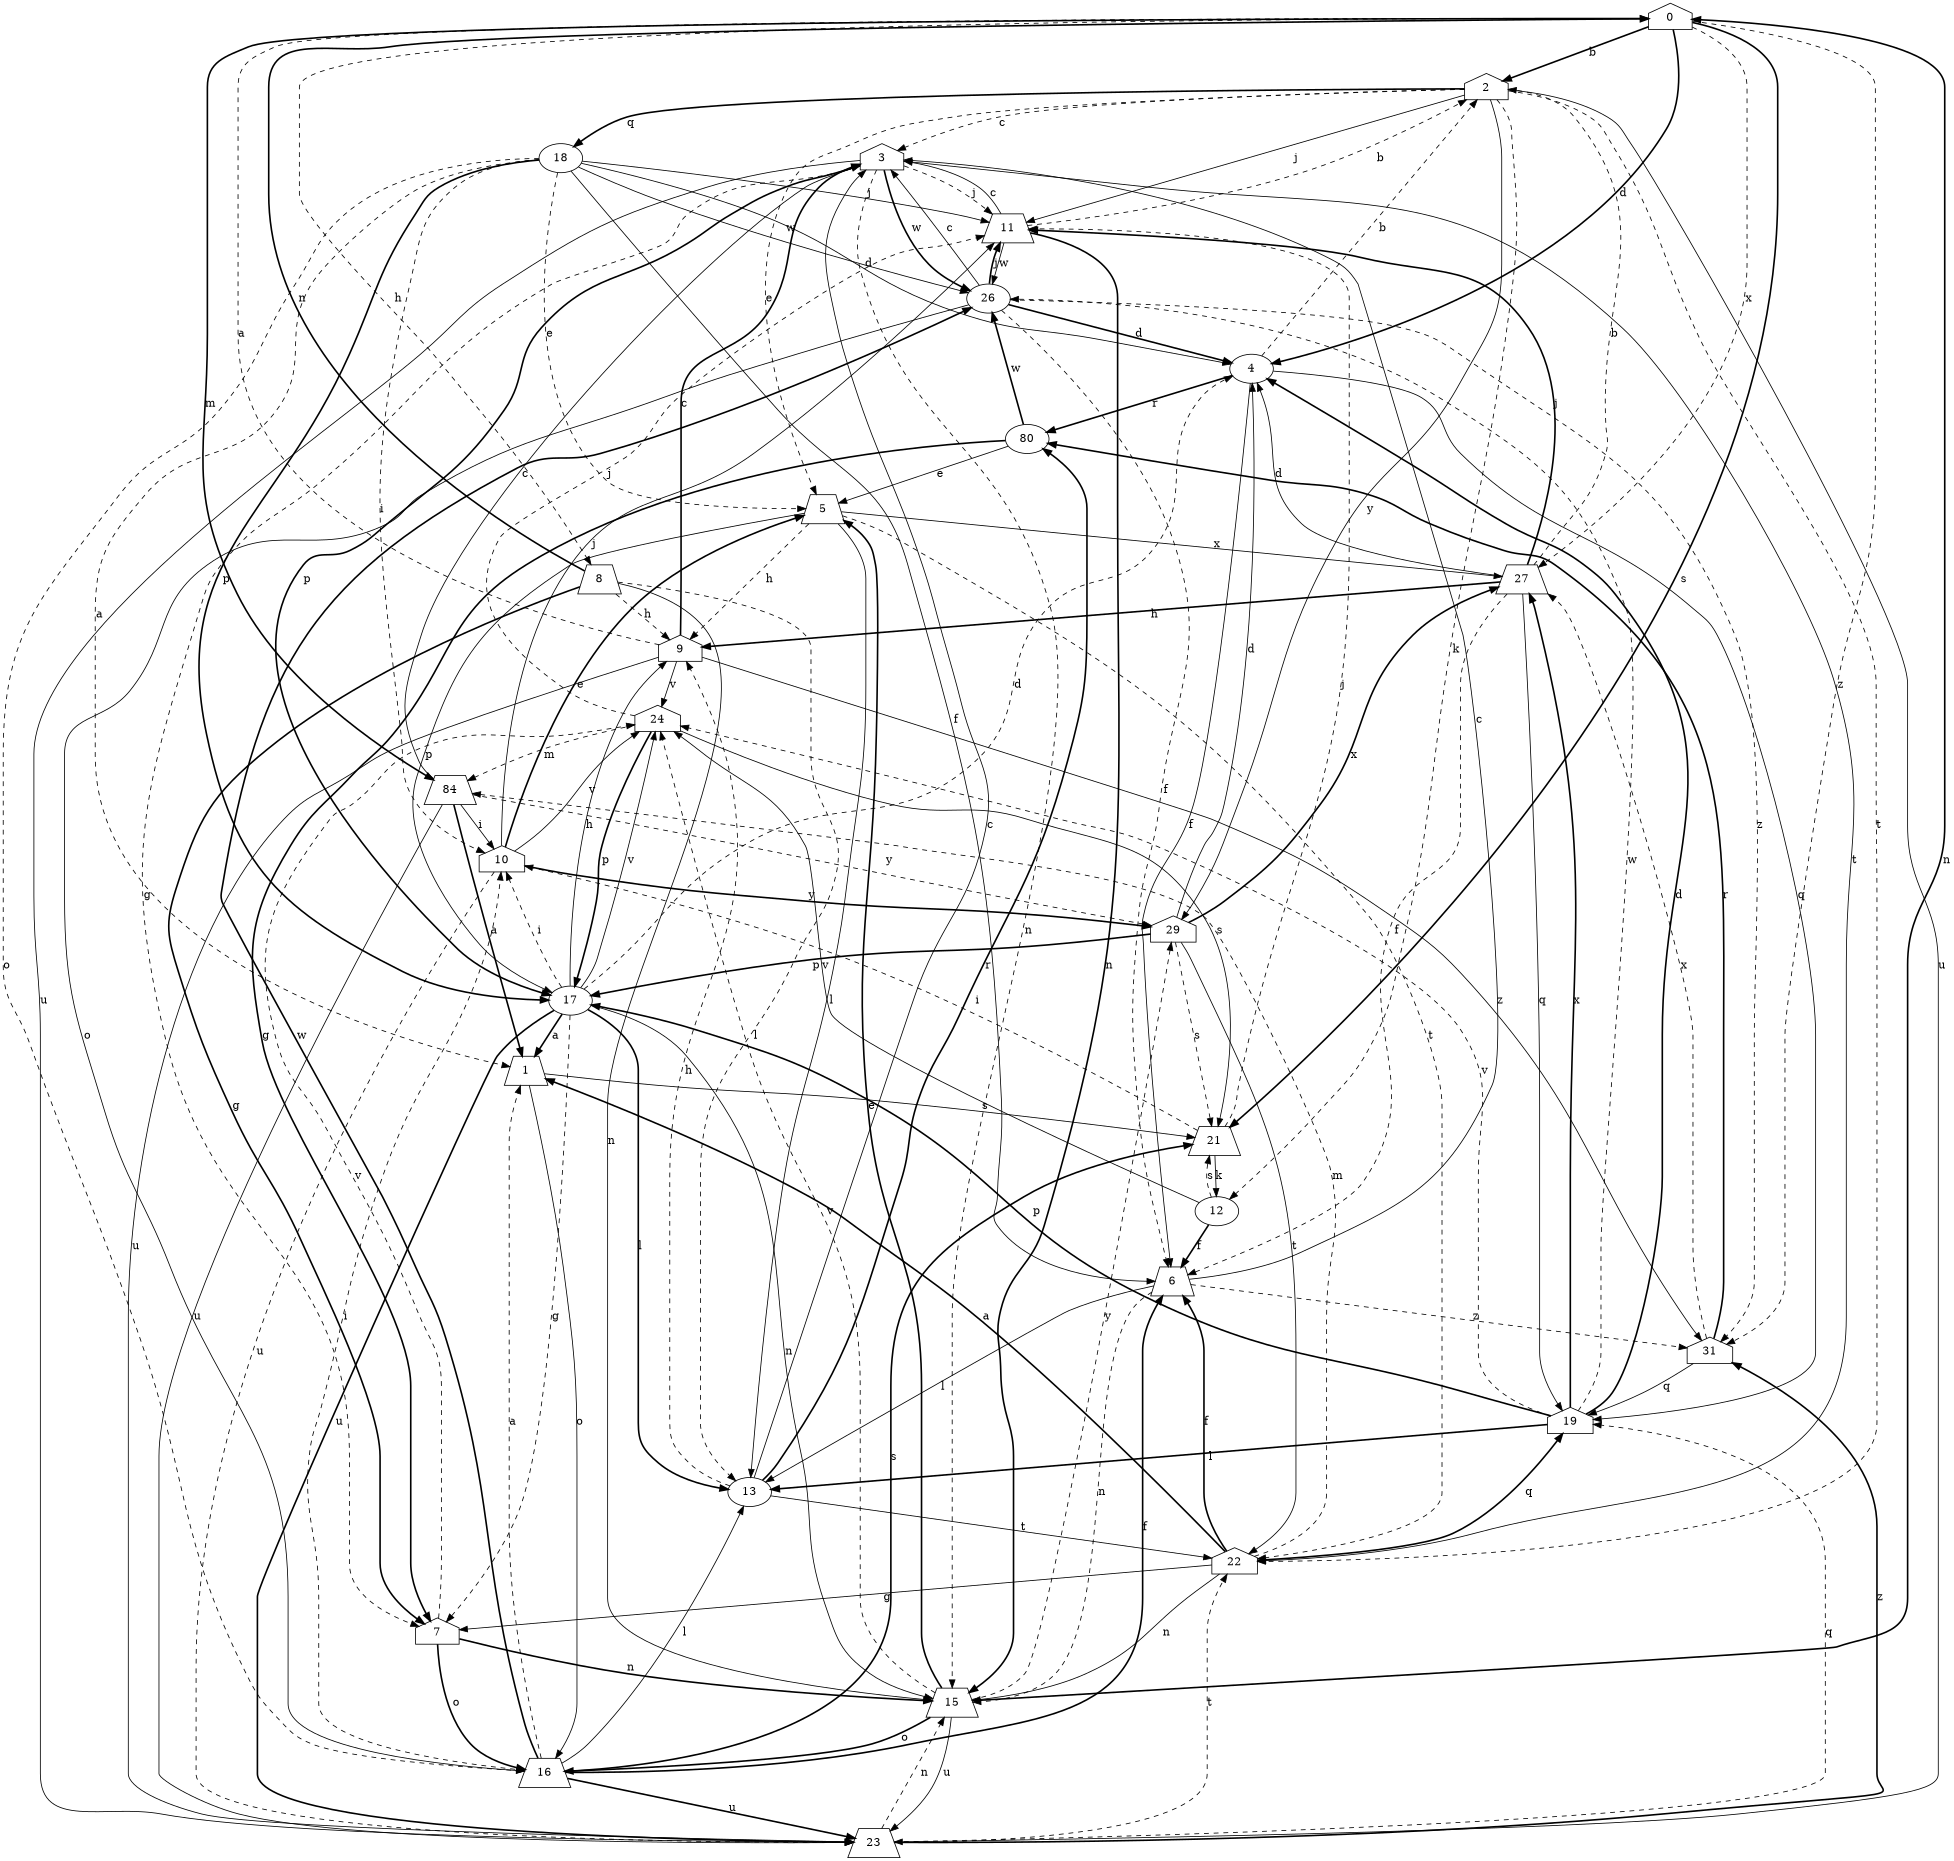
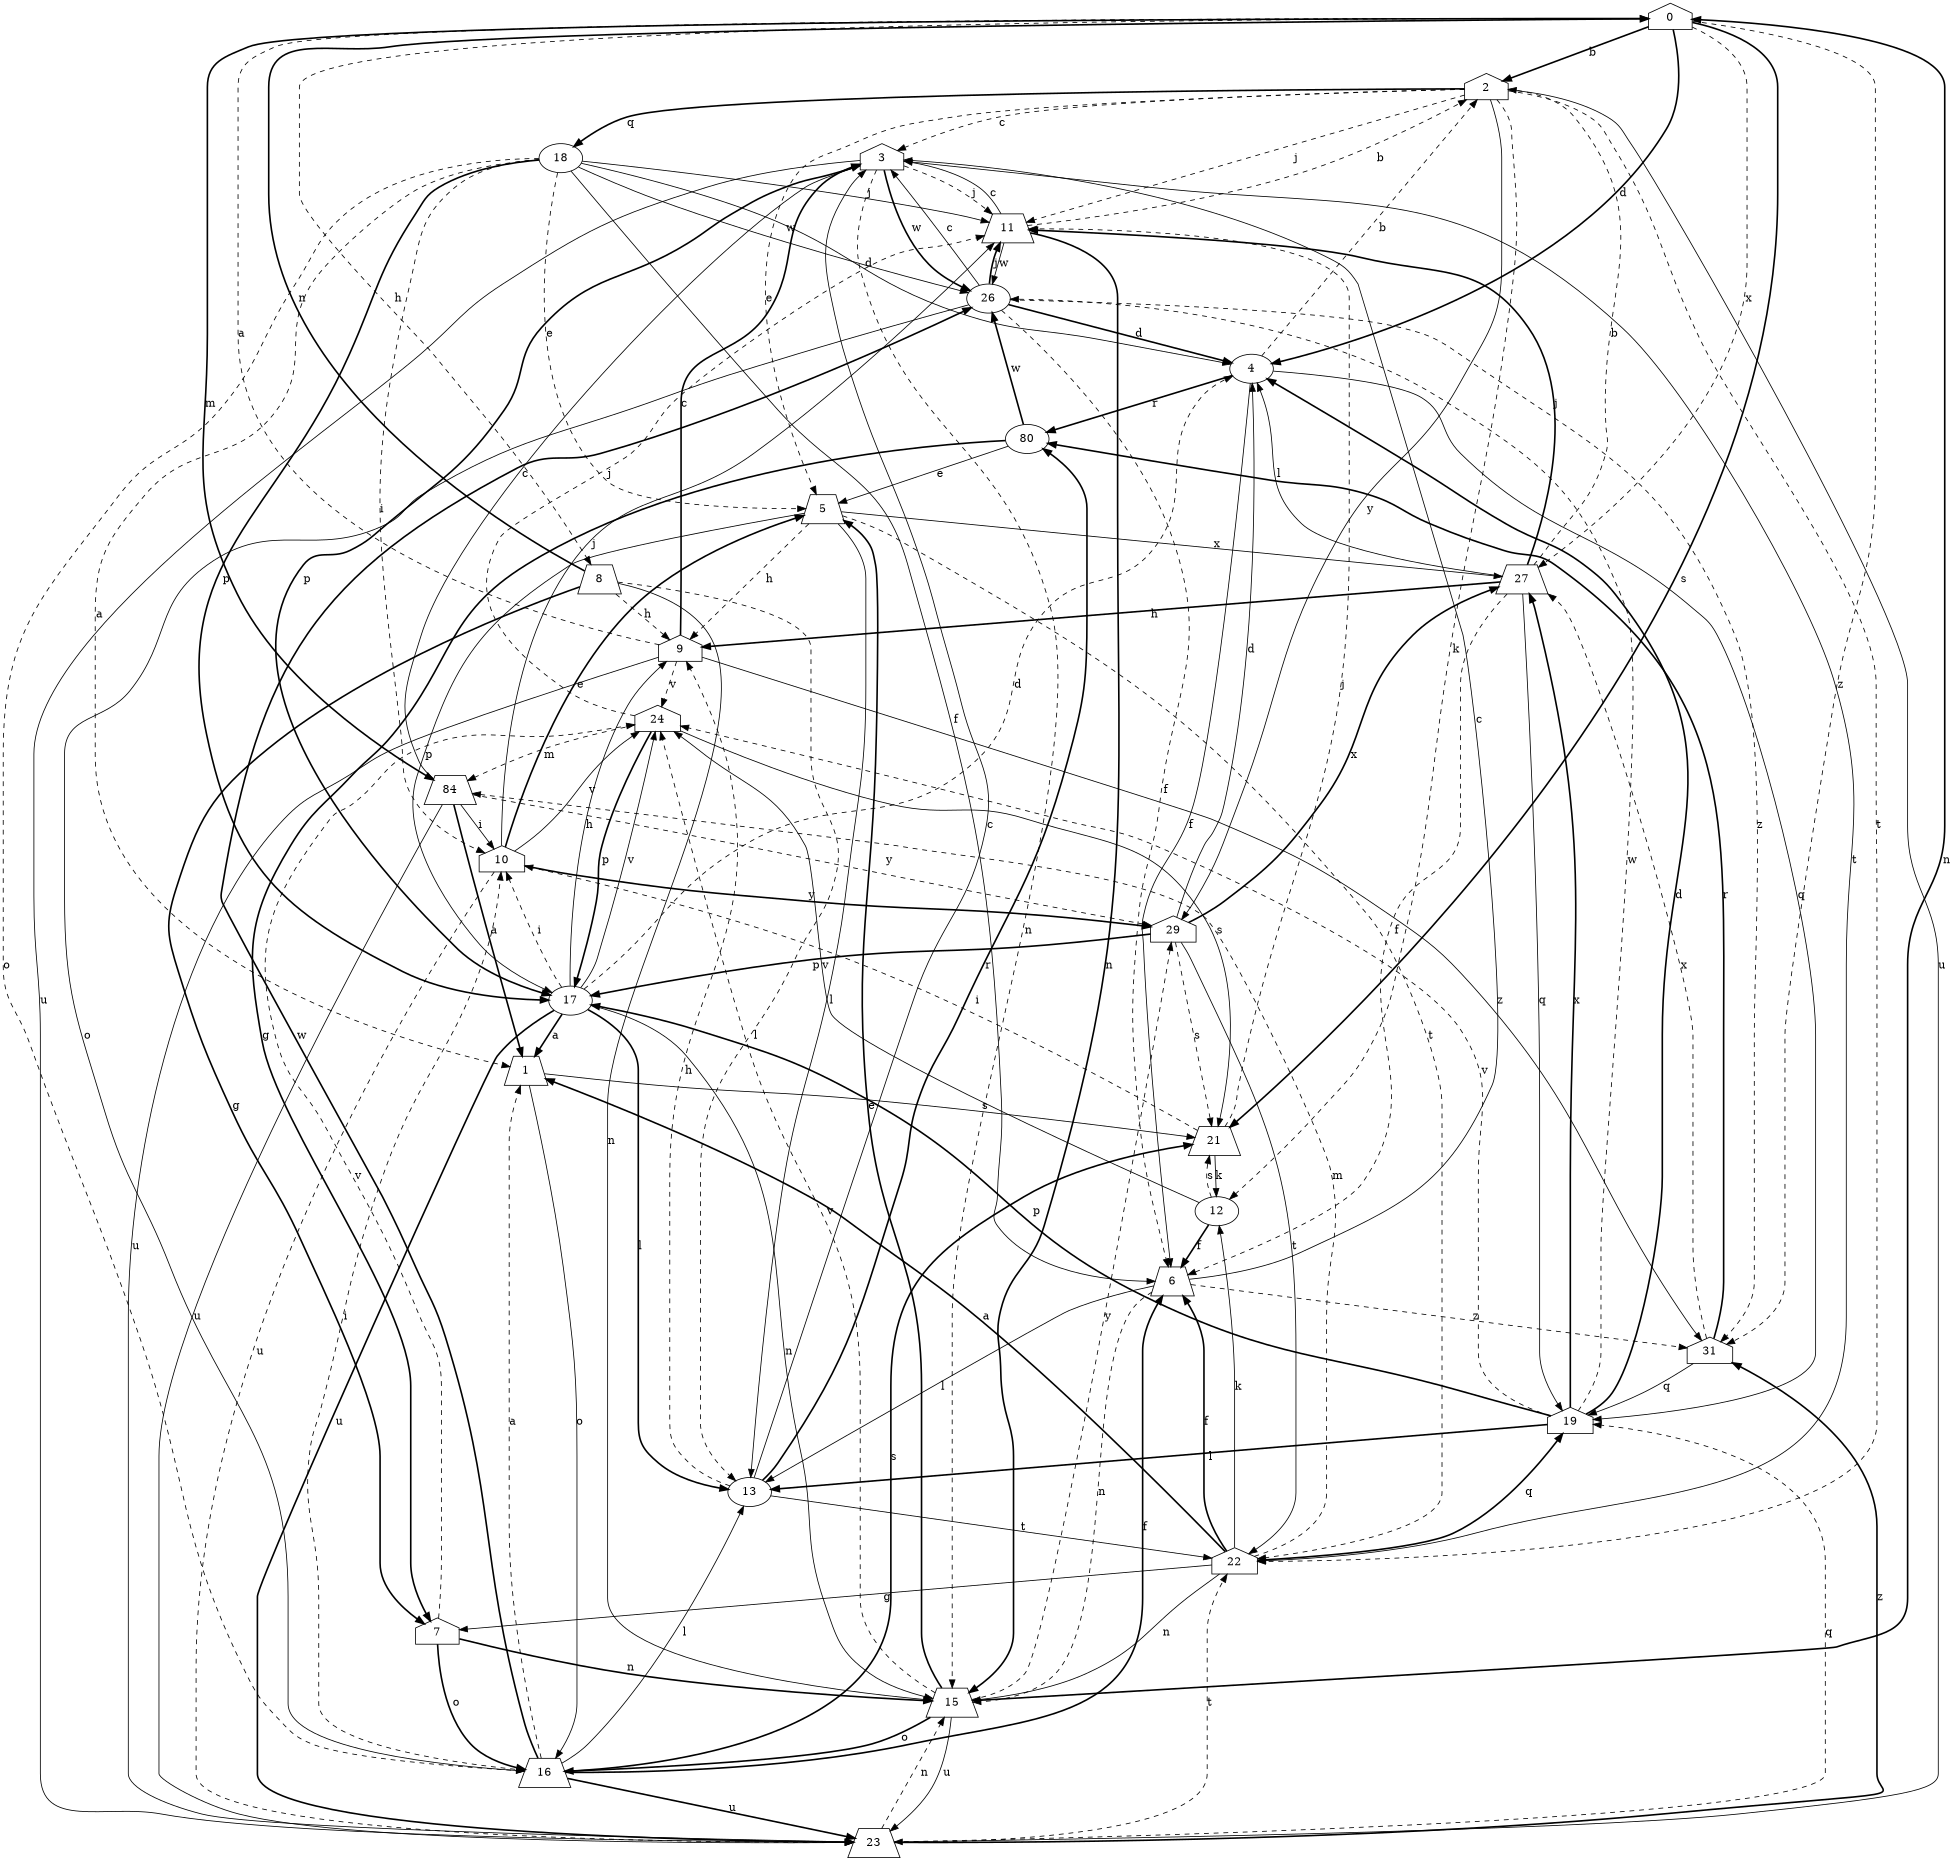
edge "2" -> "11": style solid -> dashed
edge "27" -> "4": label "d" -> "l"
edge "9" -> "24": style solid -> dashed
edge "3" -> "7": removed, label "g"
edge "17" -> "7": removed, label "g"
edge "22" -> "12": added, label "k"
